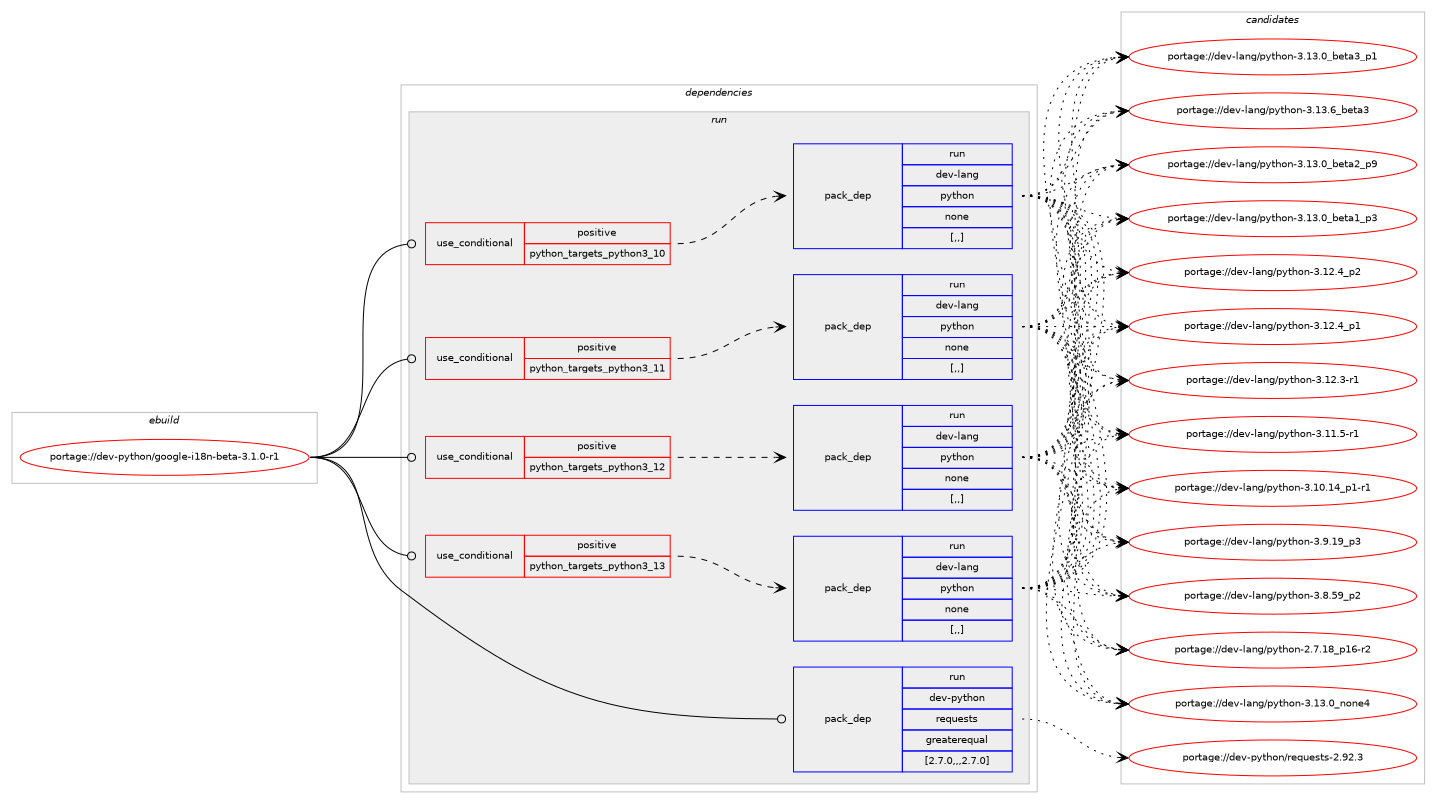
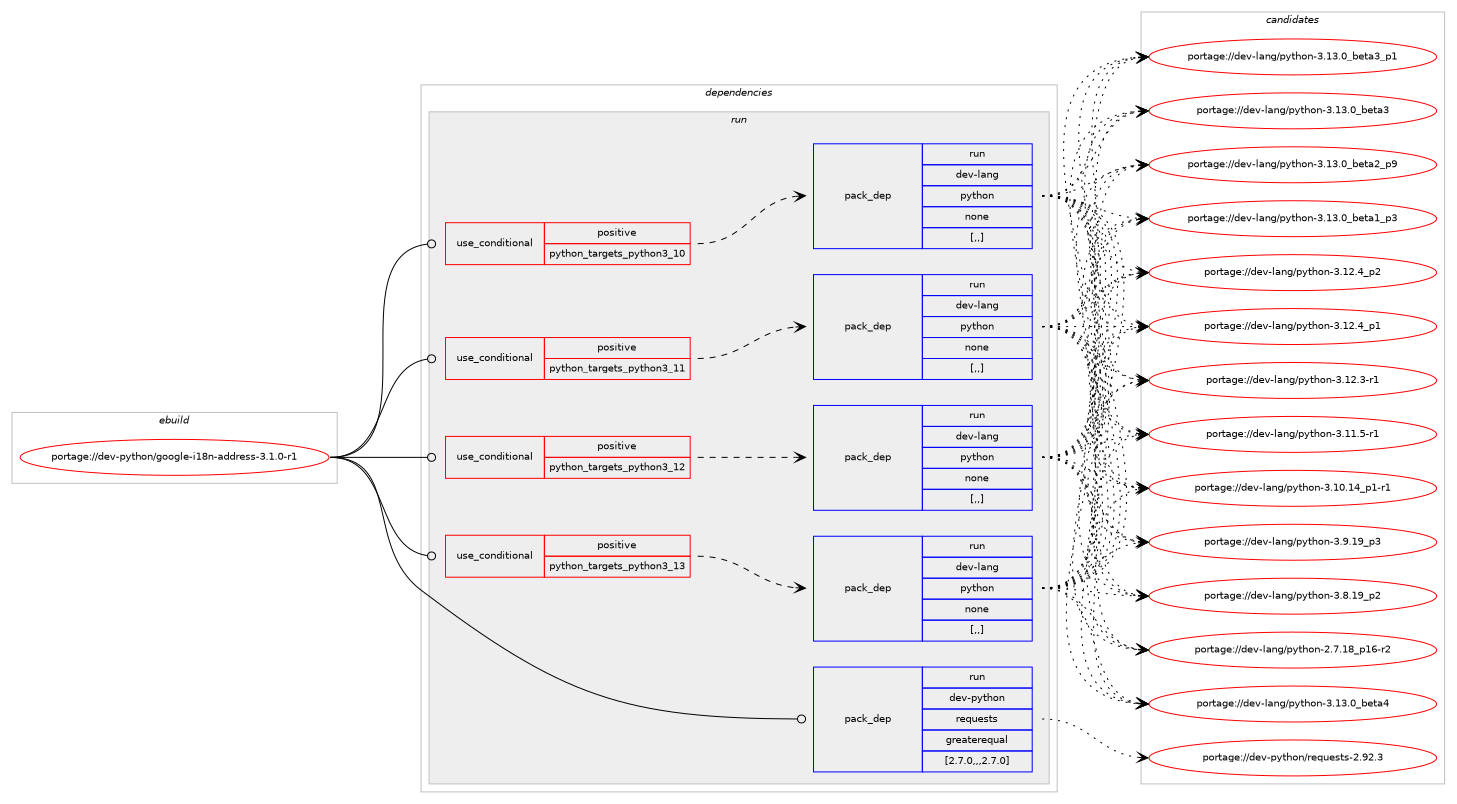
node "portage://dev-lang/python-3.13.6_beta3": label "portage://dev-lang/python-3.13.6_beta3" -> "portage://dev-lang/python-3.13.0_beta3"
node "portage://dev-python/google-i18n-beta-3.1.0-r1": label "portage://dev-python/google-i18n-beta-3.1.0-r1" -> "portage://dev-python/google-i18n-address-3.1.0-r1"
node "portage://dev-lang/python-3.8.59_p2": label "portage://dev-lang/python-3.8.59_p2" -> "portage://dev-lang/python-3.8.19_p2"
node "portage://dev-lang/python-3.13.0_none4": label "portage://dev-lang/python-3.13.0_none4" -> "portage://dev-lang/python-3.13.0_beta4"
